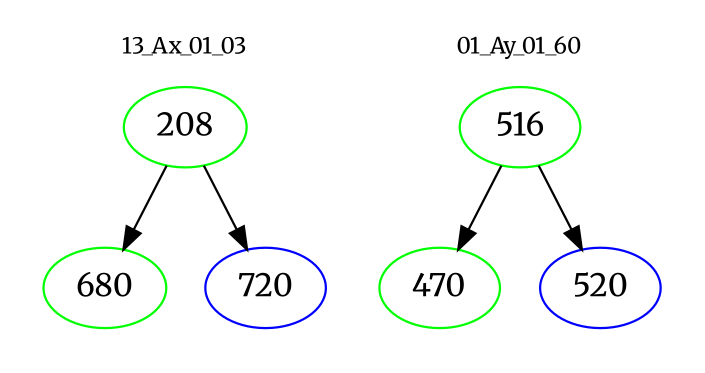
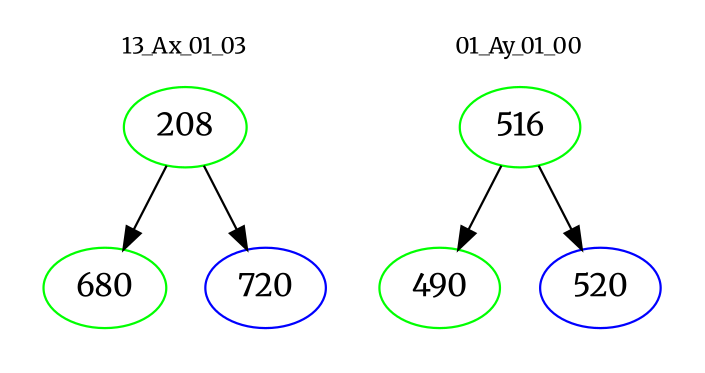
cluster "01_Ay_01_60": label "01_Ay_01_60" -> "01_Ay_01_00"
node "470": label "470" -> "490"
